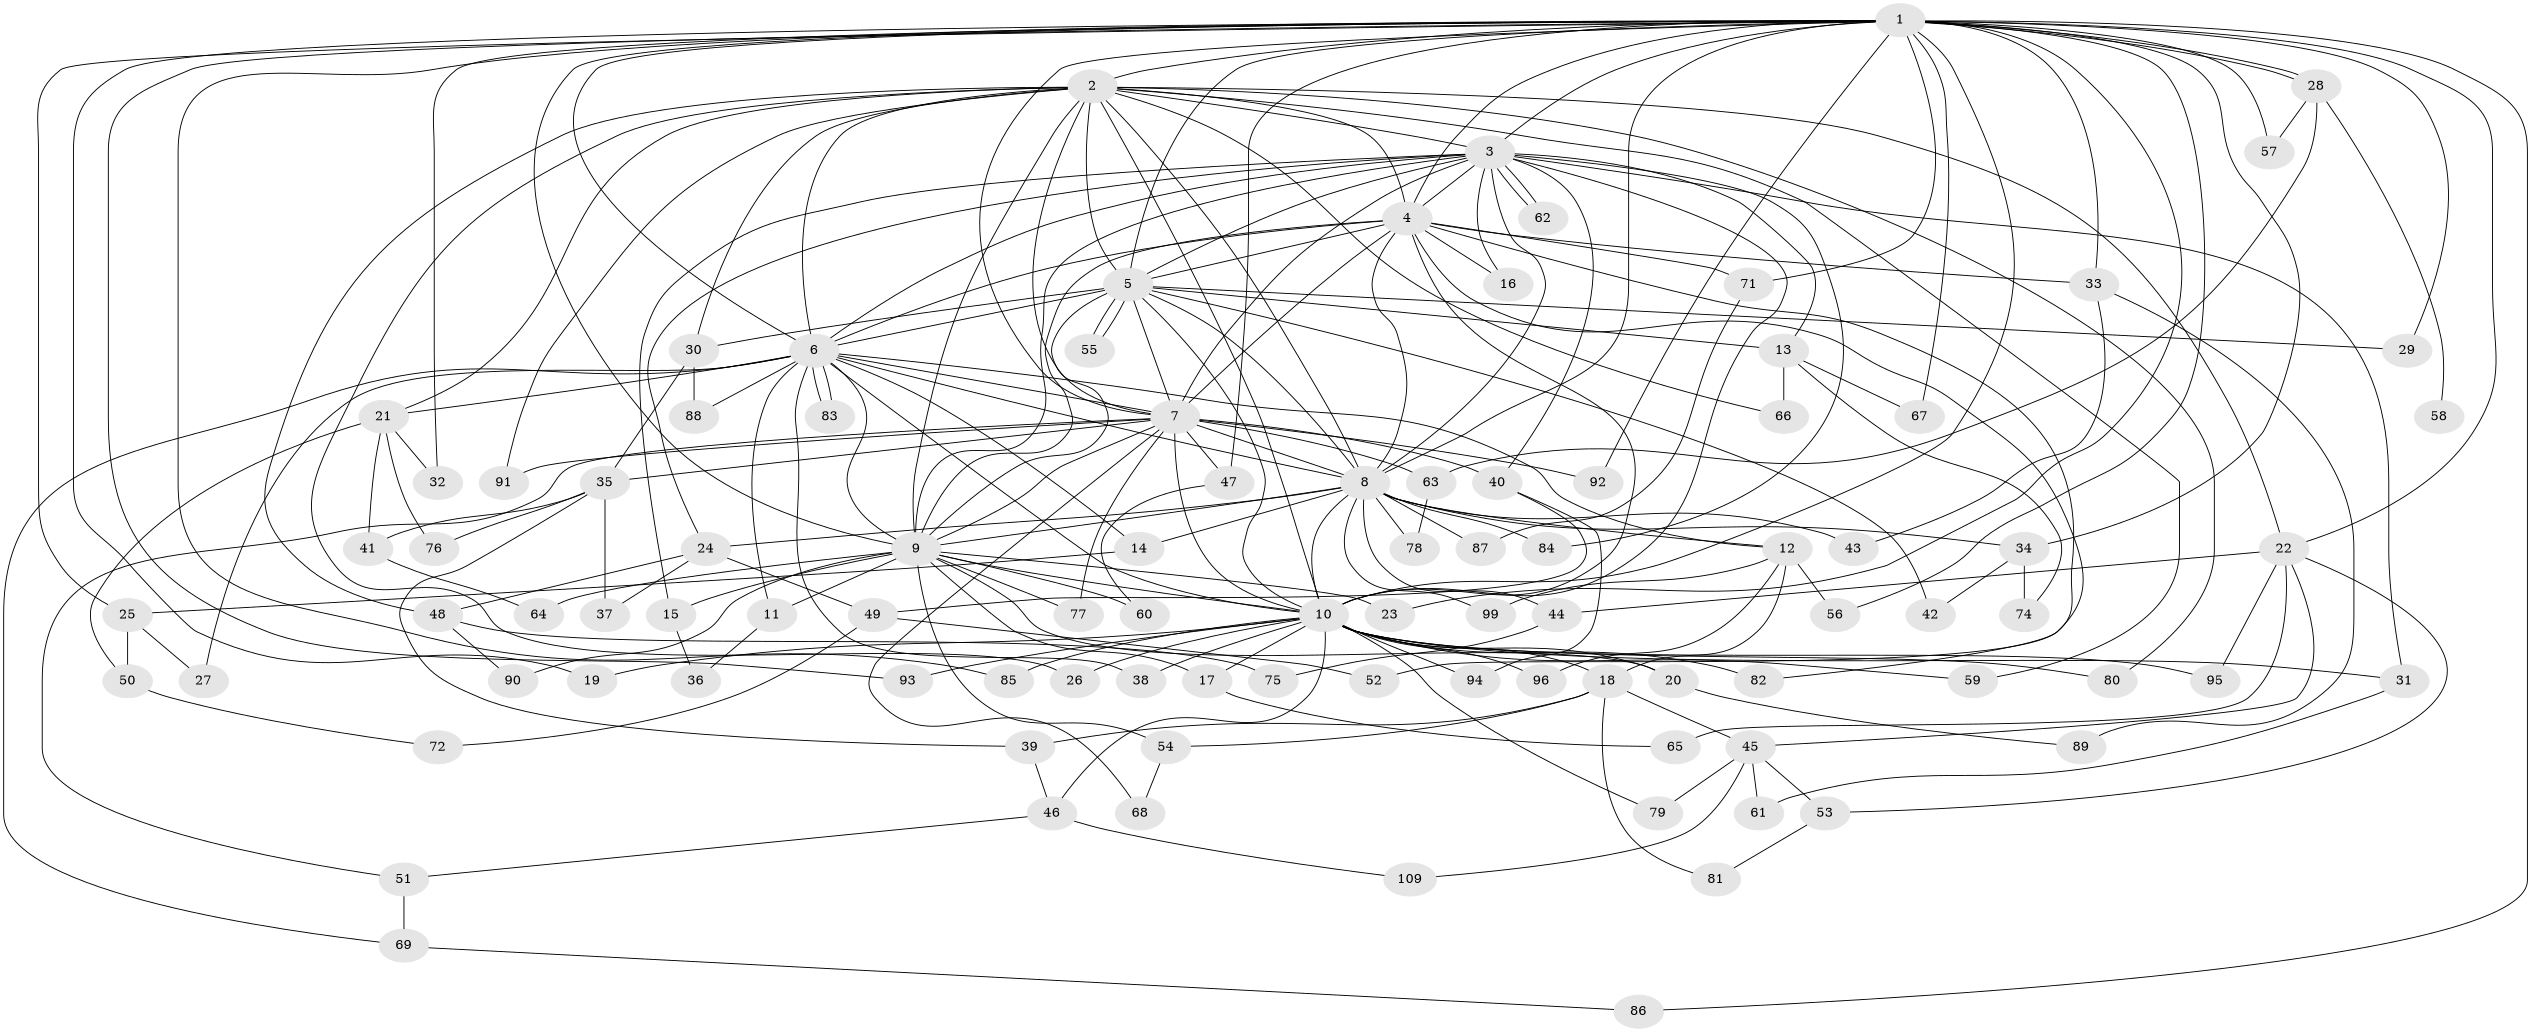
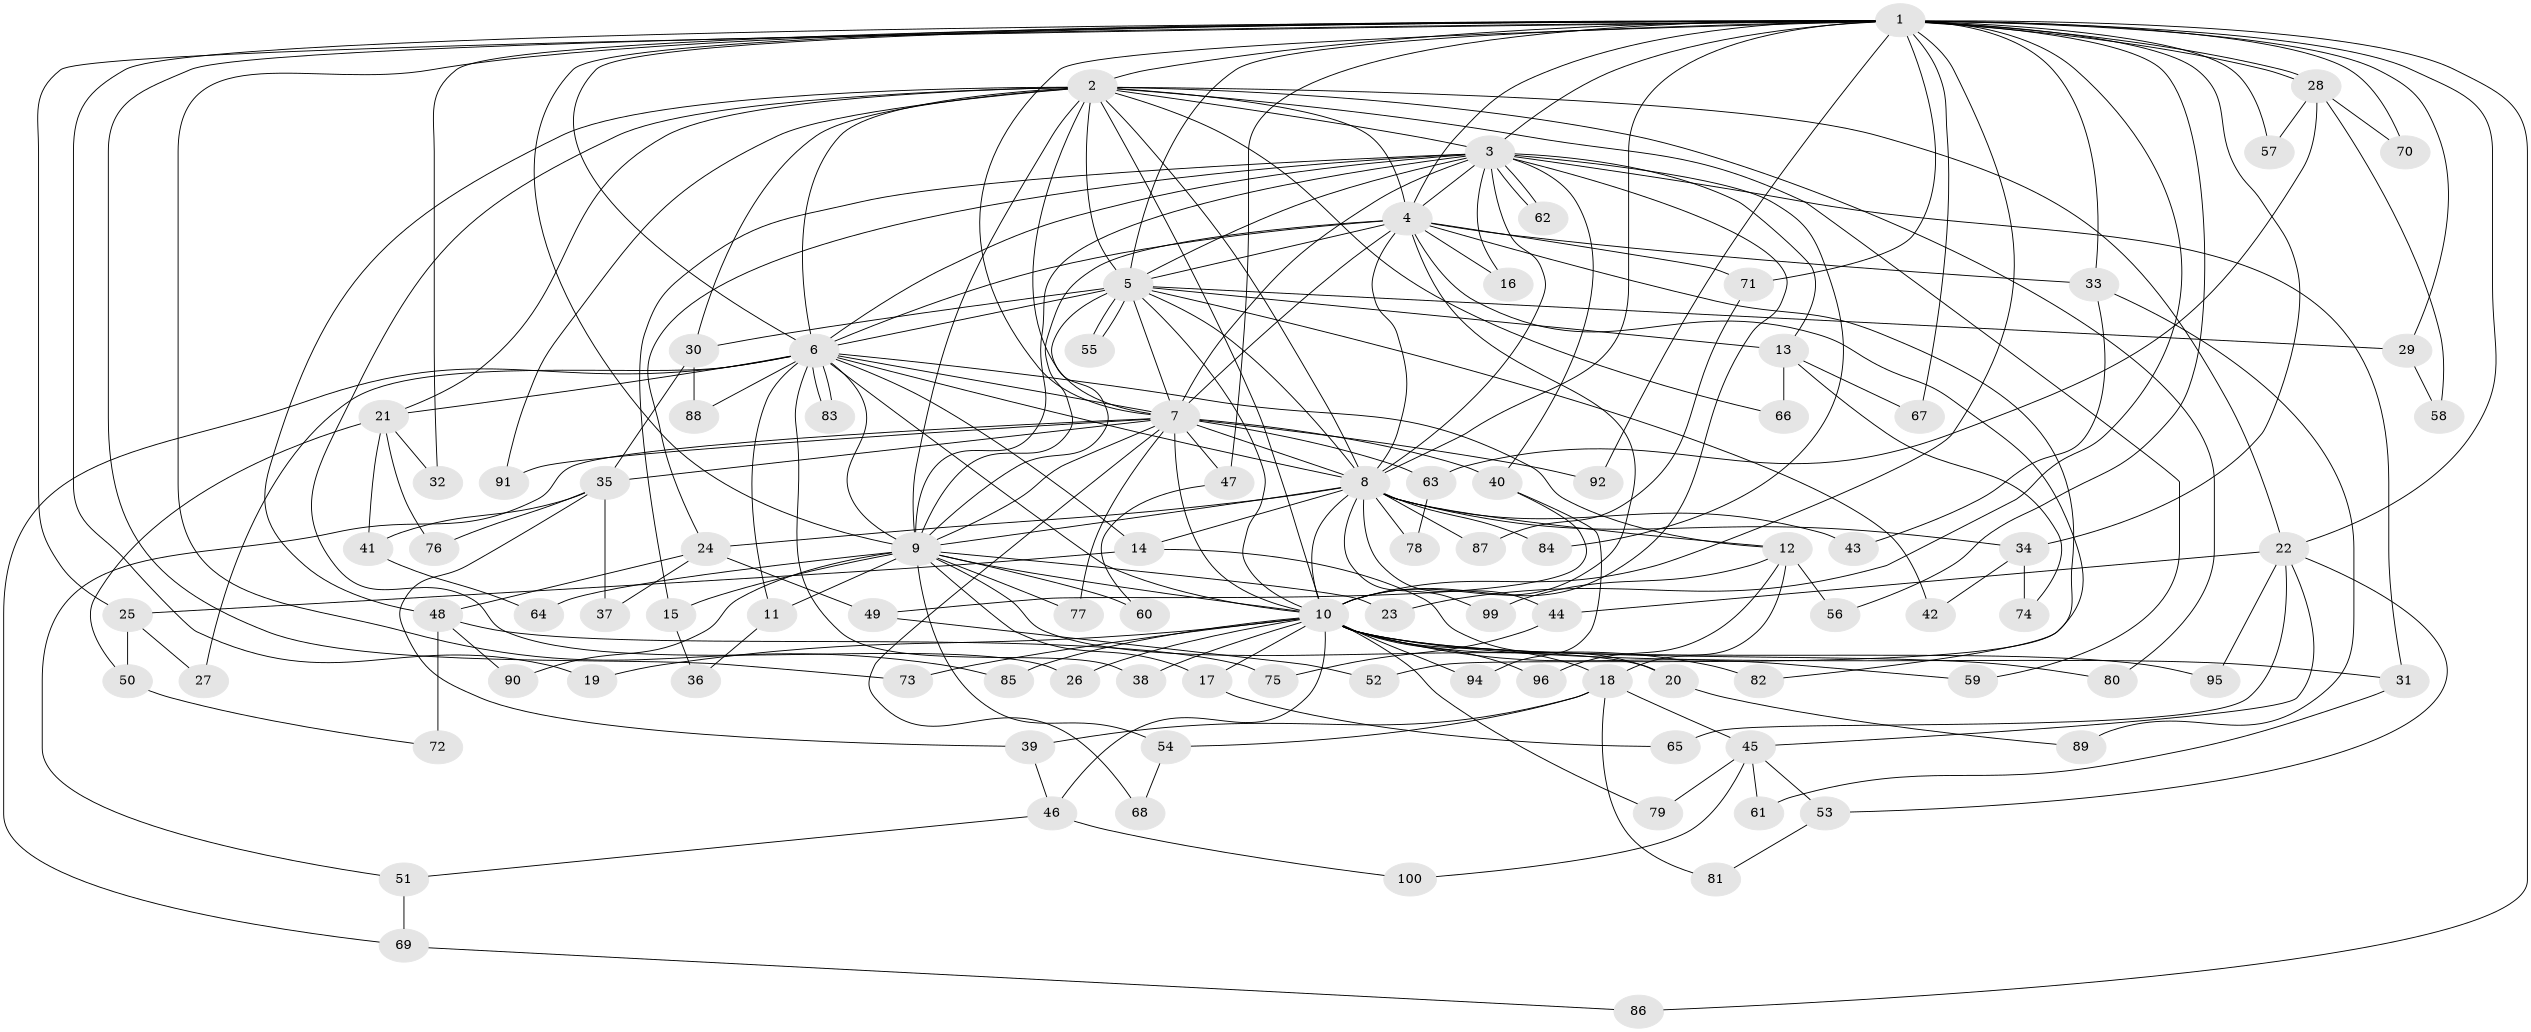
node "70": added
edge "29" -- "58": added
edge "10" -- "20": now "14" -- "20"
node "93": label "93" -> "73"
edge "49" -- "72": now "48" -- "72"
node "109": label "109" -> "100"
